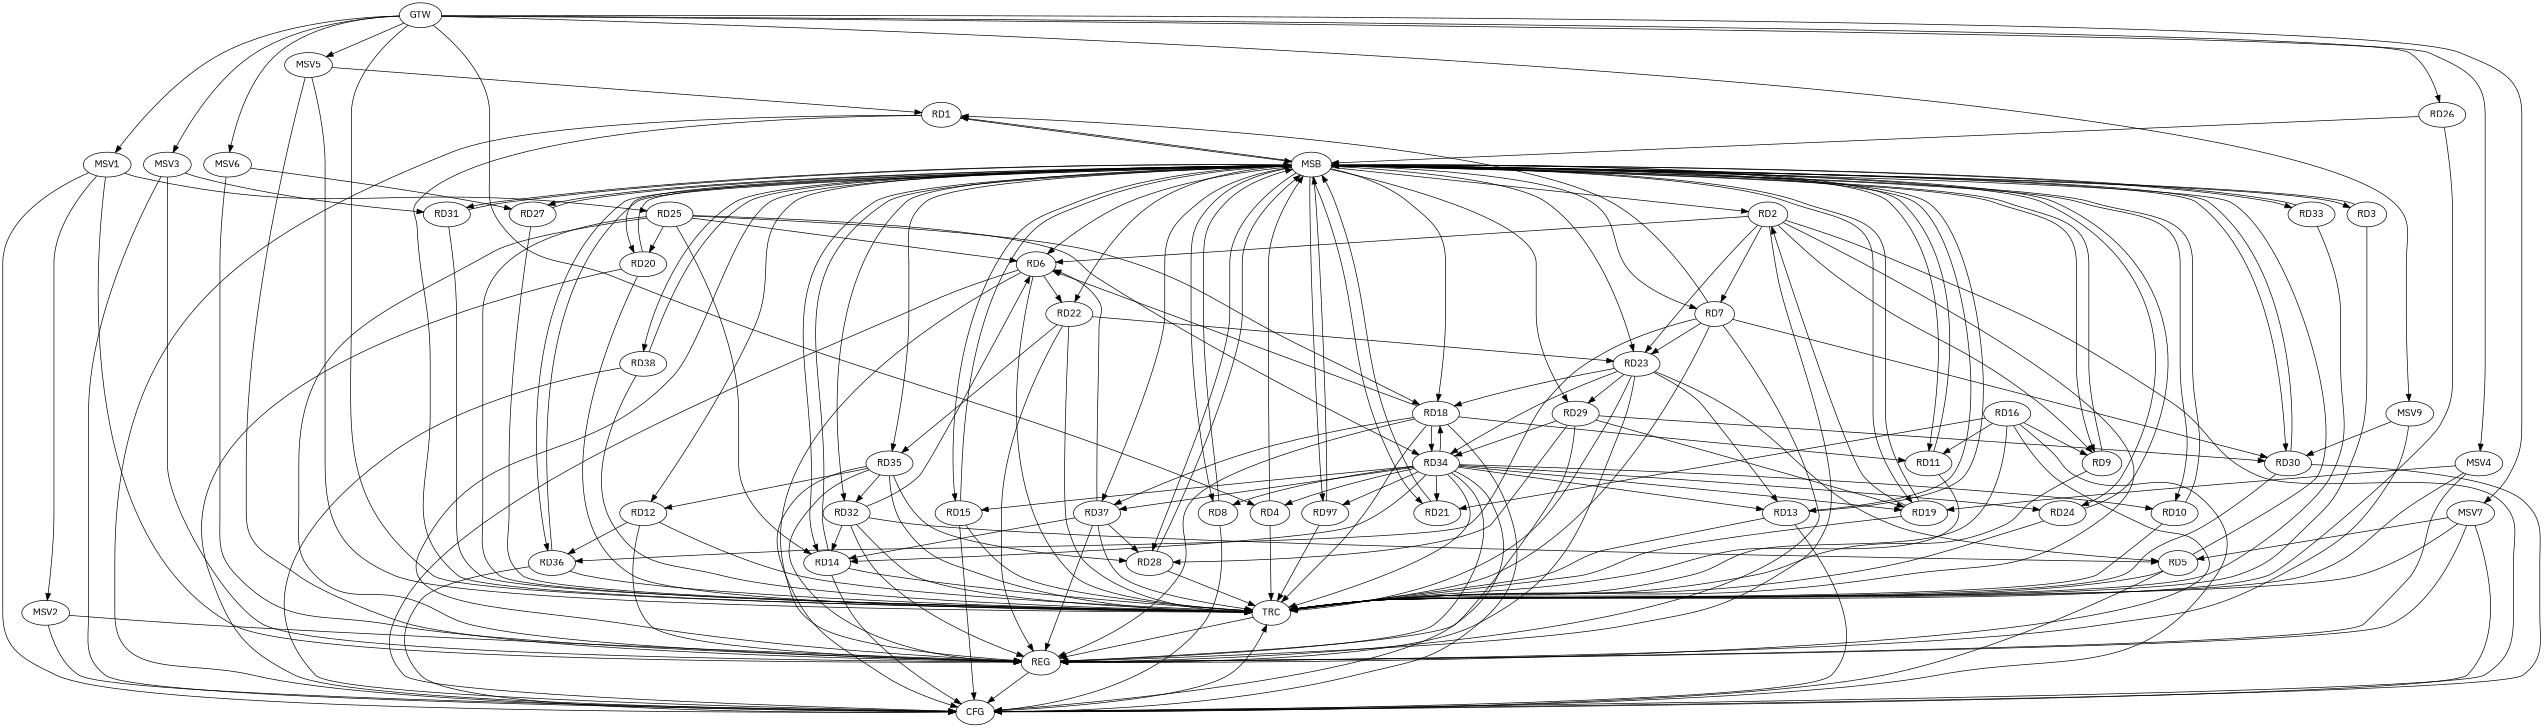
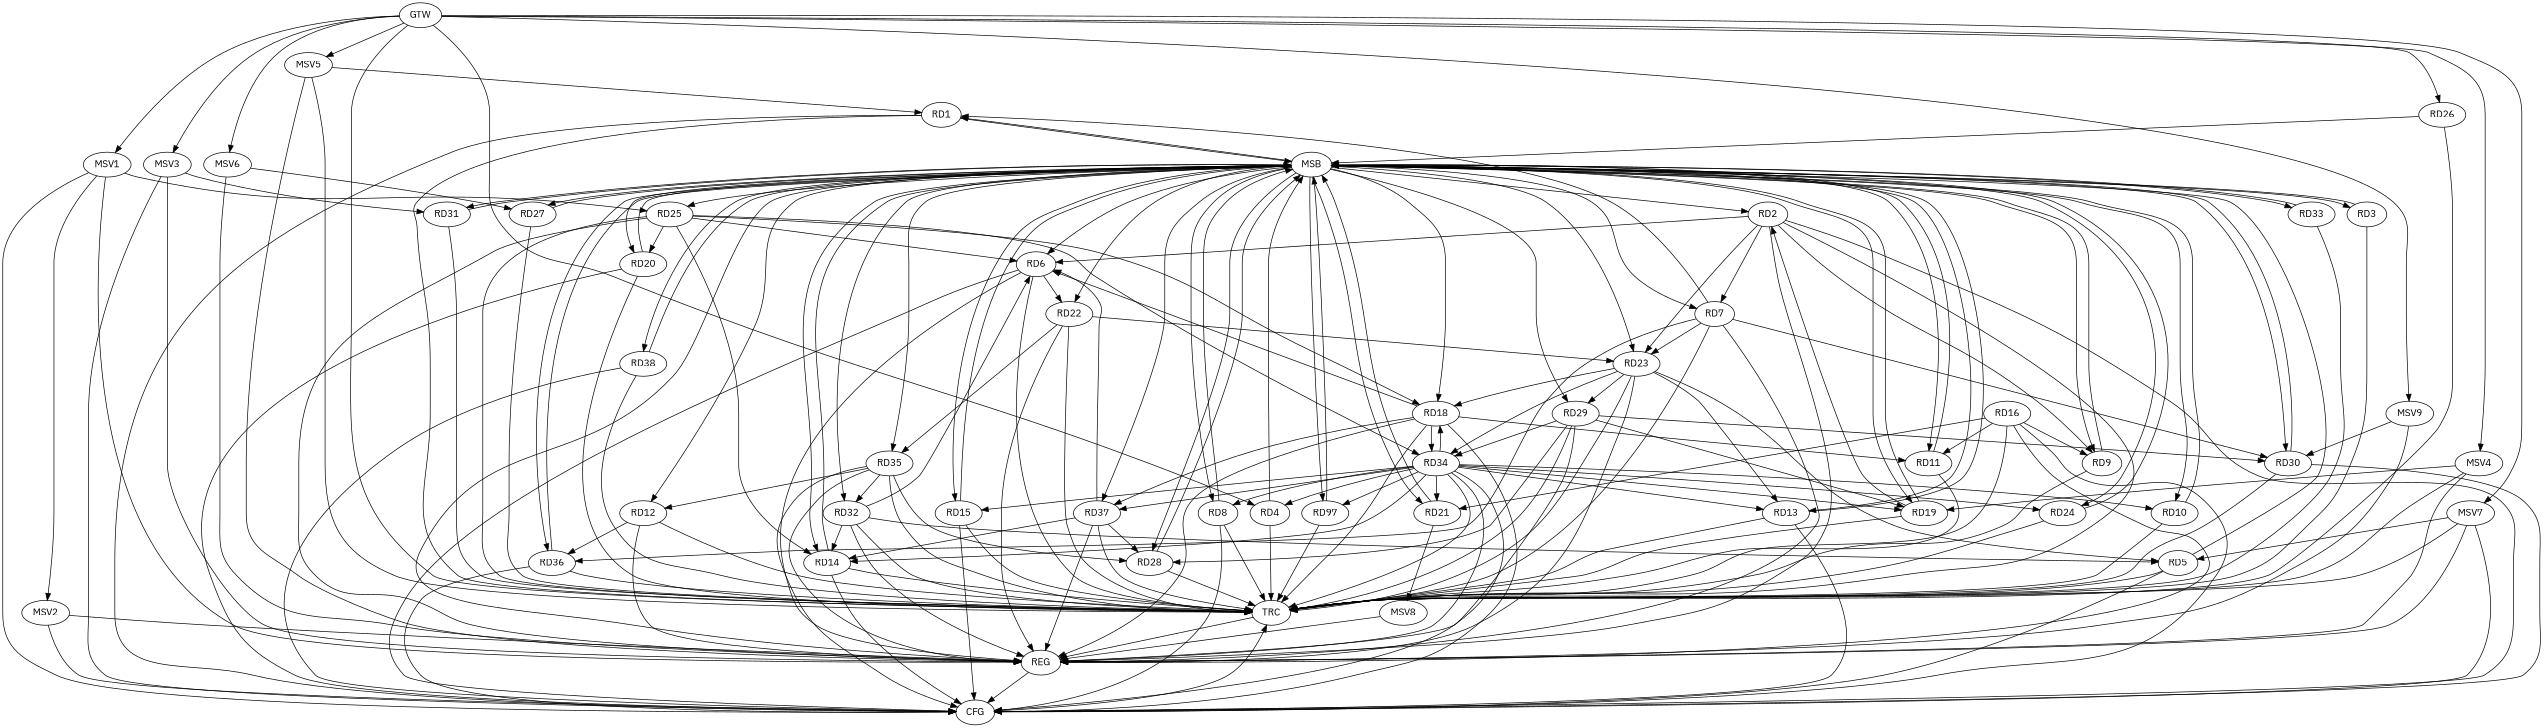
edge "MSB" -> "RD25": added
edge "RD8" -> "TRC": added
edge "RD29" -> "TRC": added
node "MSV8": added
